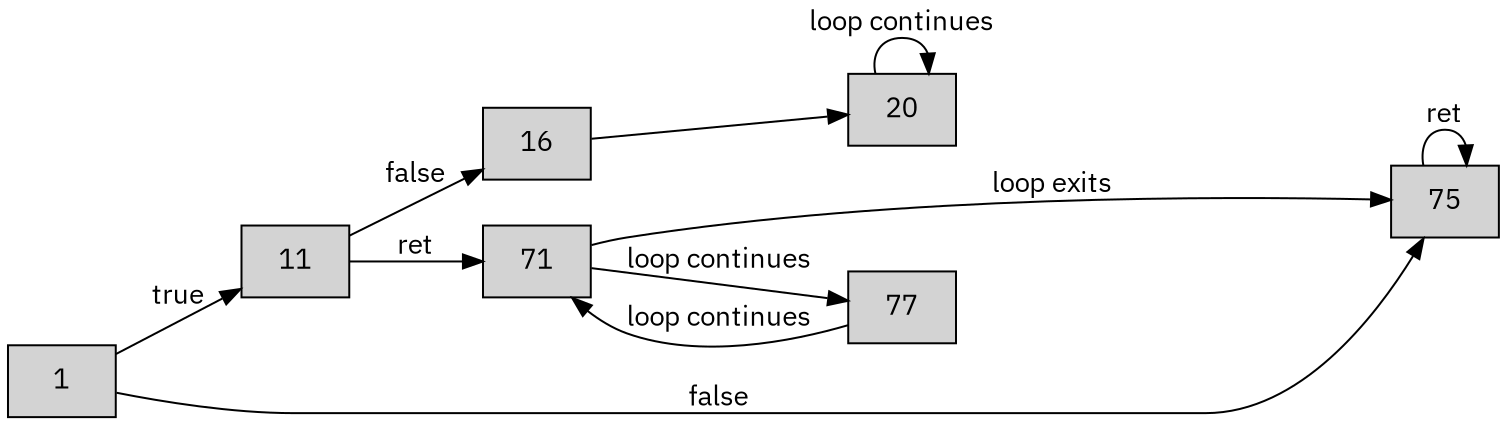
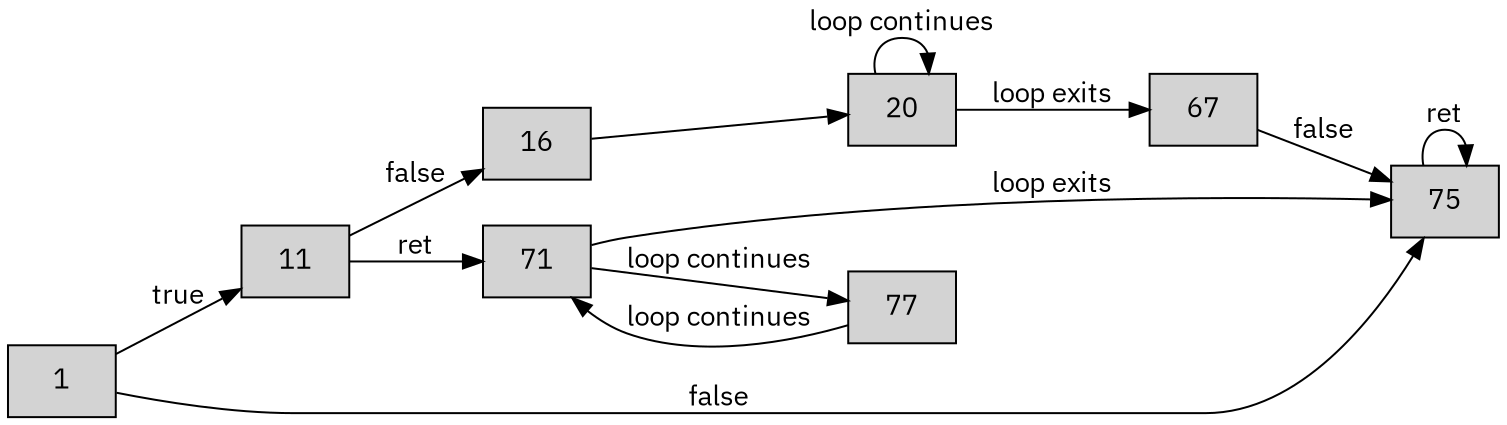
node "67": added
